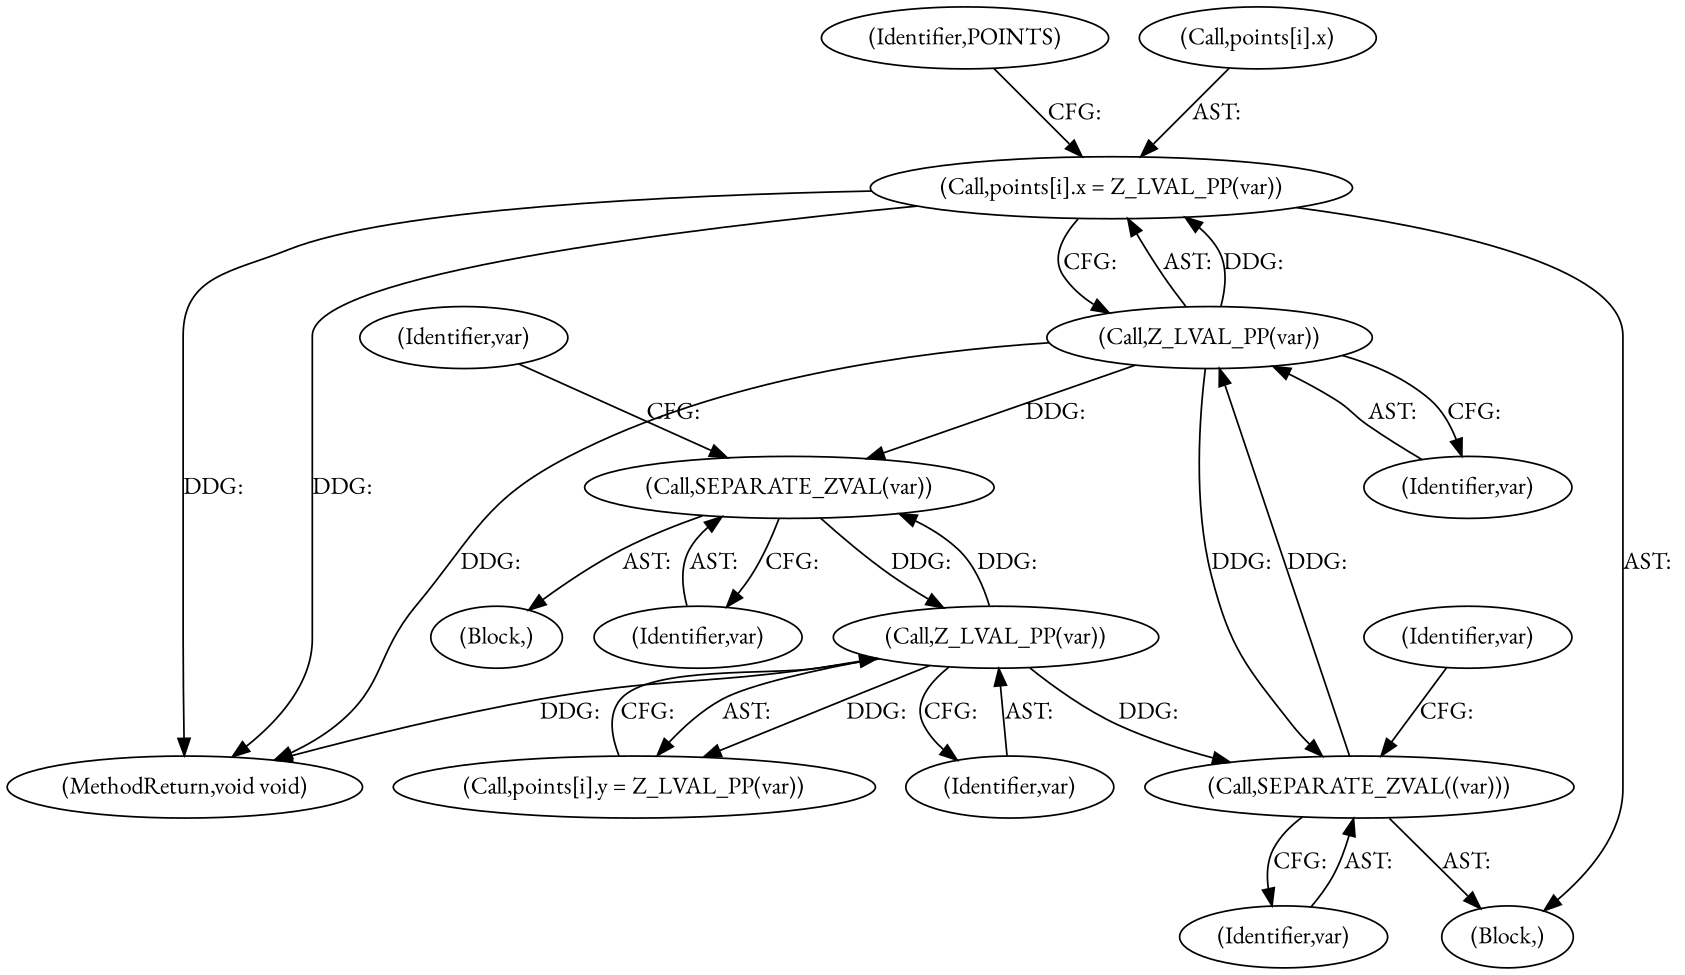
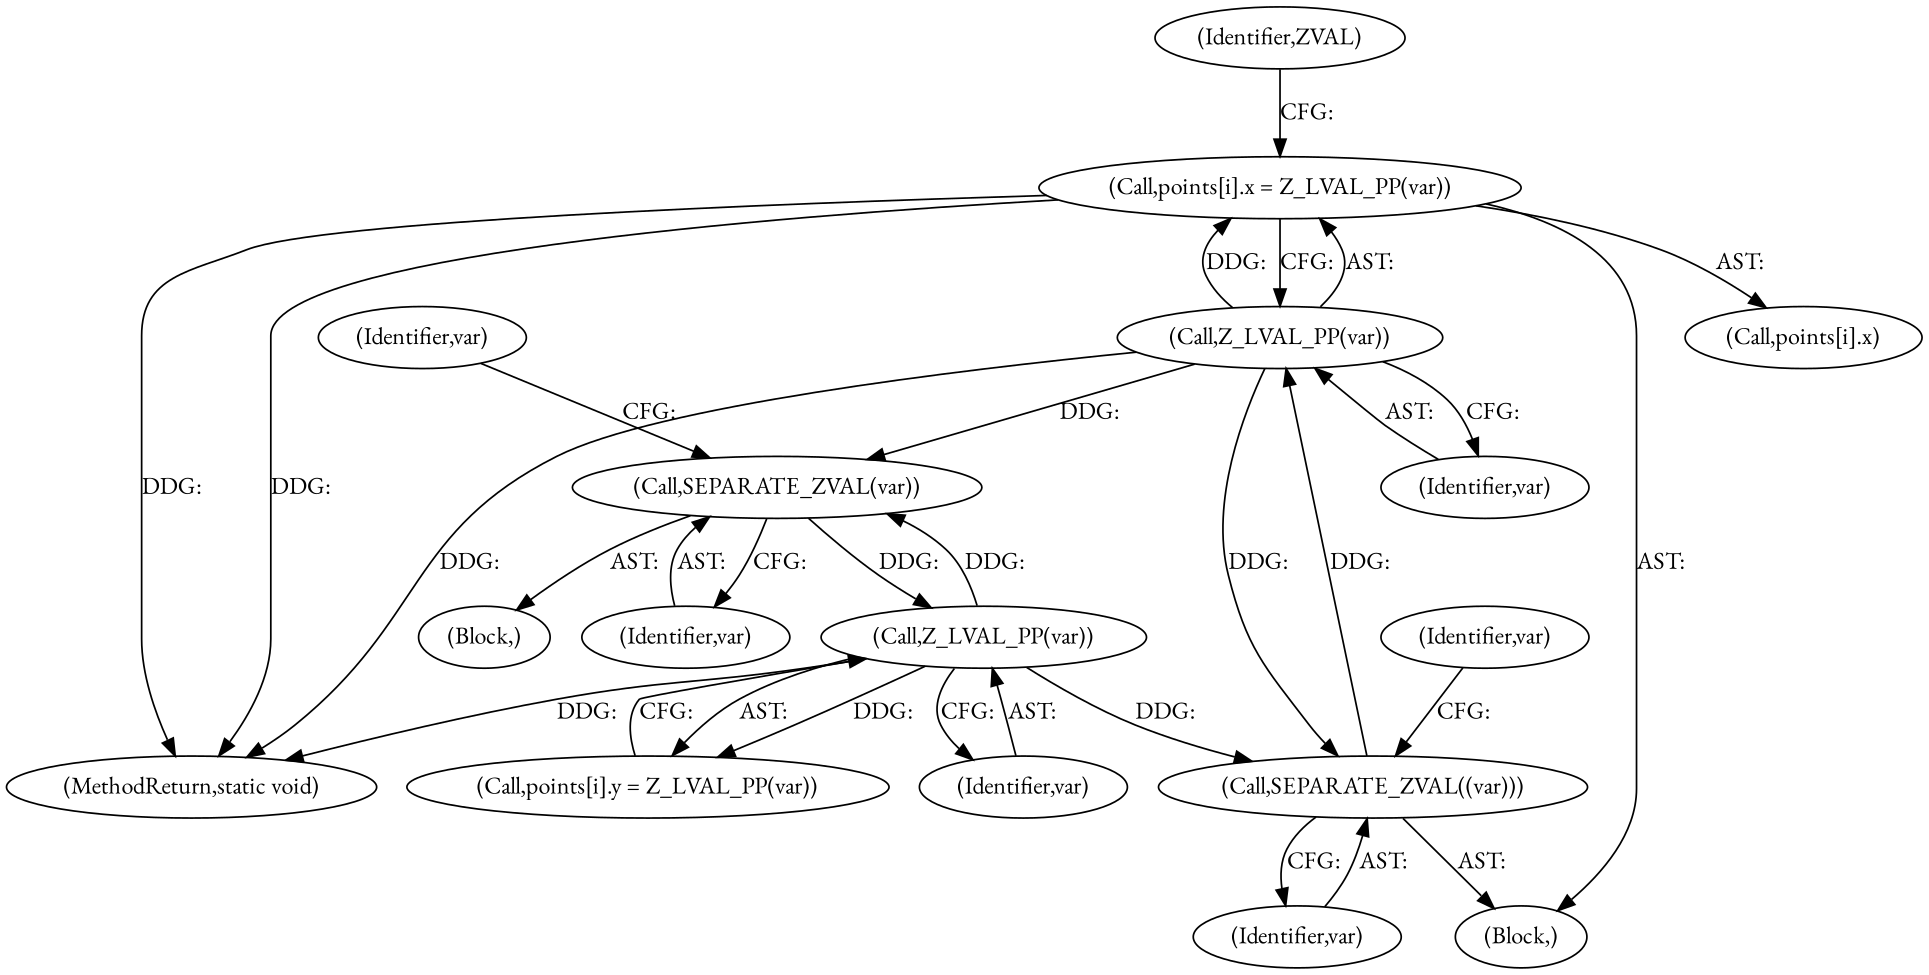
node "(Identifier,POINTS)": label "(Identifier,POINTS)" -> "(Identifier,ZVAL)"
edge "(Call,points[i].x)" -> "(Call,points[i].x = Z_LVAL_PP(var))": reversed
node "(MethodReturn,void void)": label "(MethodReturn,void void)" -> "(MethodReturn,static void)"
